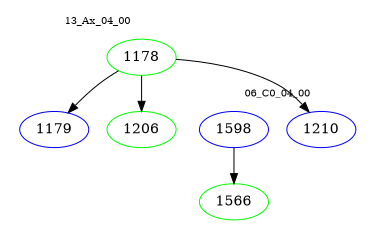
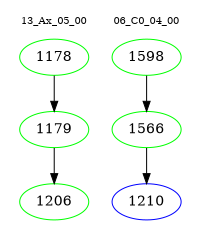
cluster "13_Ax_04_00": label "13_Ax_04_00" -> "13_Ax_05_00"
edge "1178" -> "1210": now "1566" -> "1210"
edge "1178" -> "1206": now "1179" -> "1206"
node "1179": color blue -> green
node "1598": color blue -> green
